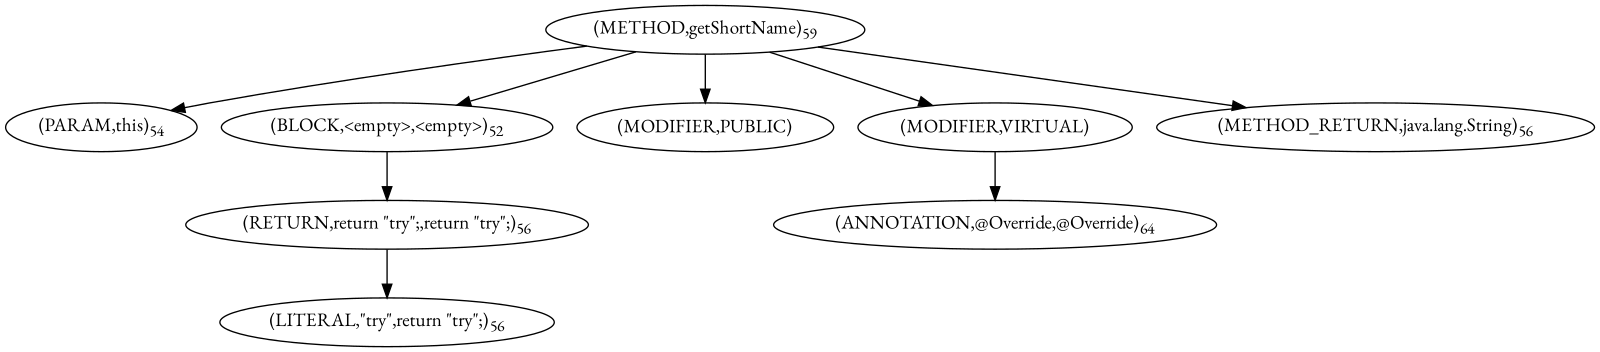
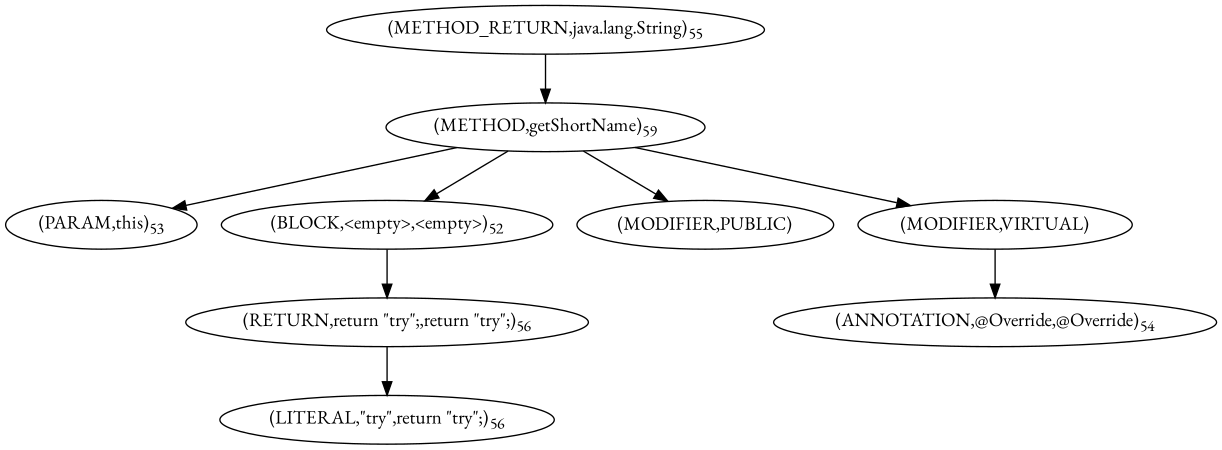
edge "(METHOD,getShortName)" -> "(METHOD_RETURN,java.lang.String)": reversed
node "(PARAM,this)": text "54" -> "53"
node "(METHOD_RETURN,java.lang.String)": text "56" -> "55"
node "(ANNOTATION,@Override,@Override)": text "64" -> "54"
